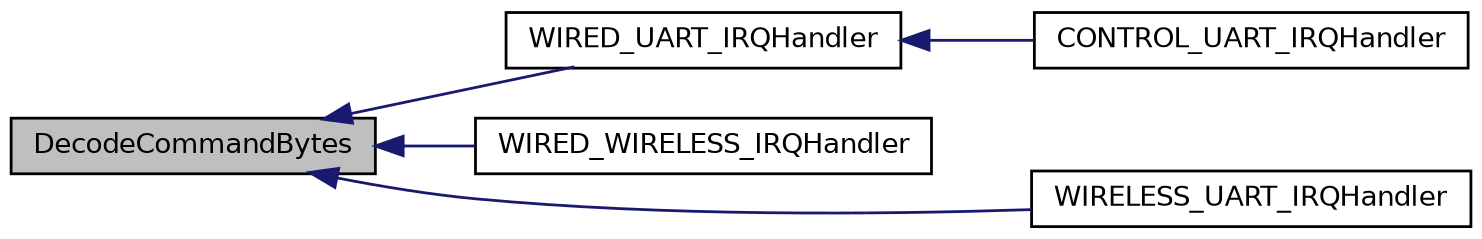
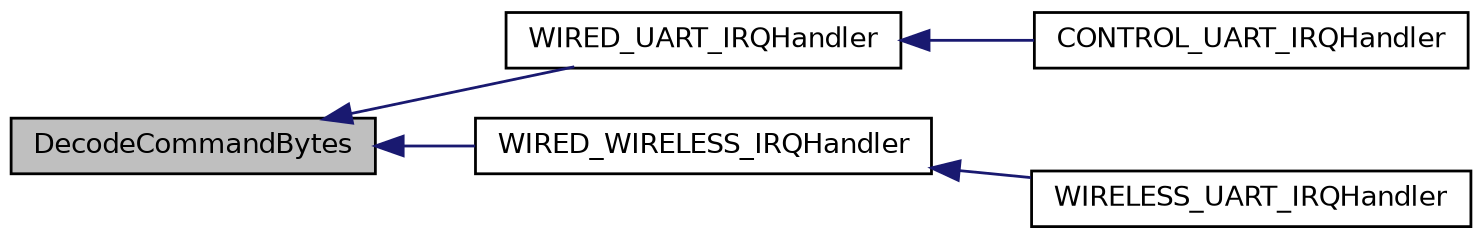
edge "WIRELESS_UART_IRQHandler" -> "DecodeCommandBytes": now "WIRELESS_UART_IRQHandler" -> "WIRED_WIRELESS_IRQHandler"
